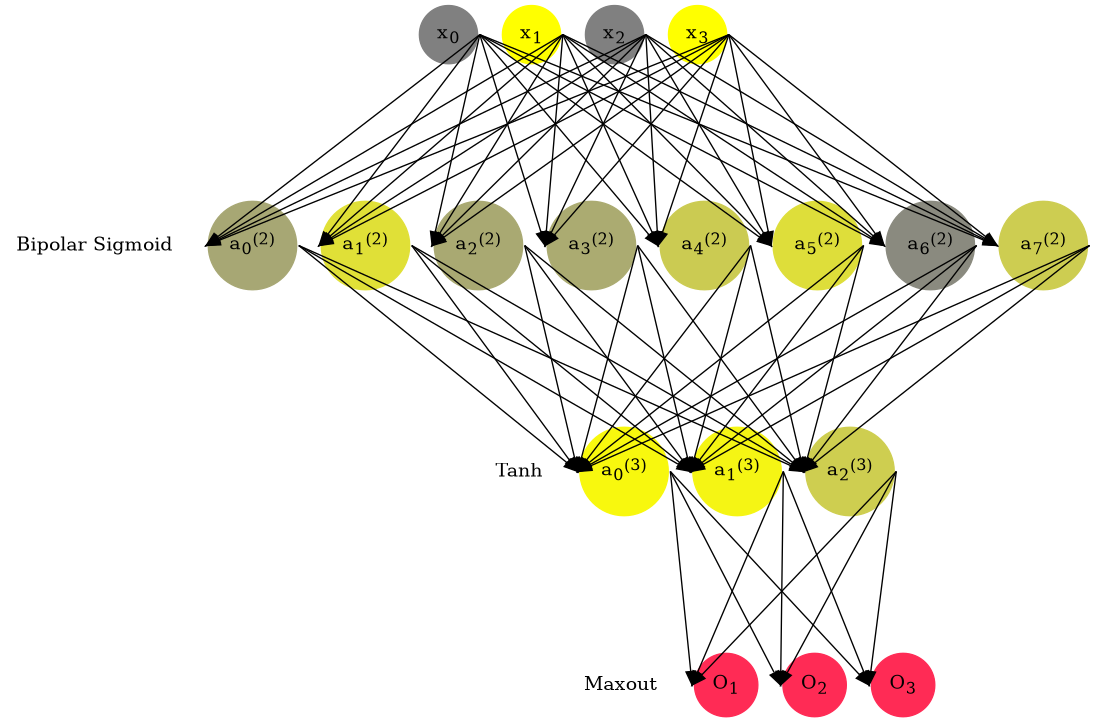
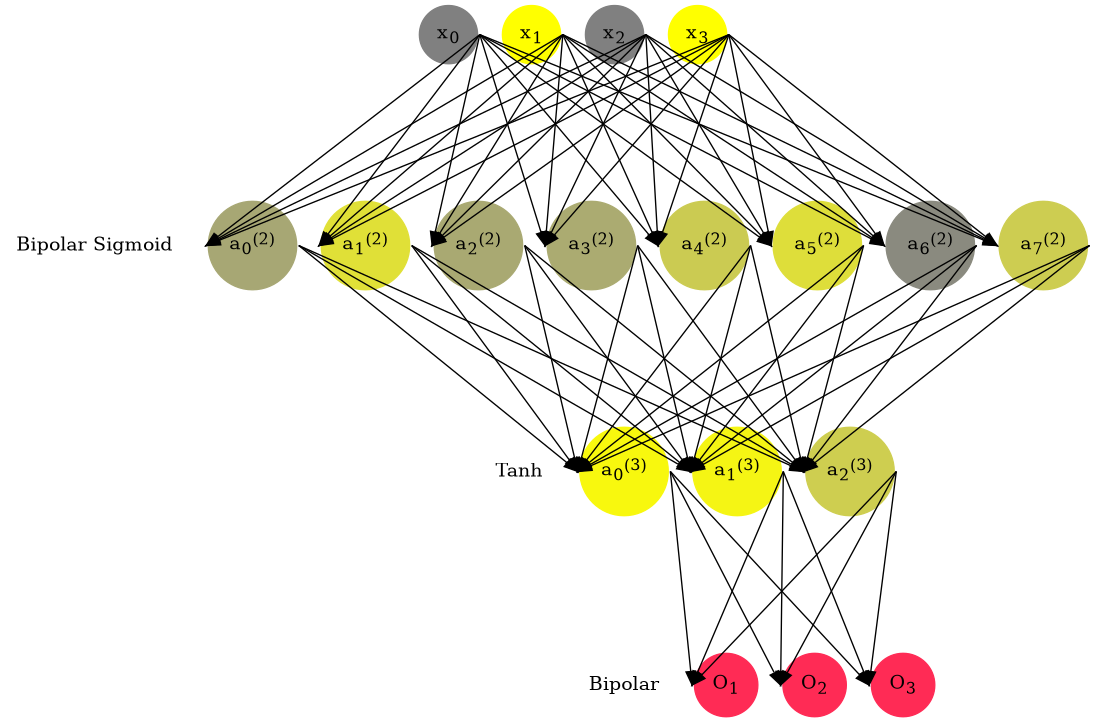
node "Maxout": label "Maxout" -> "Bipolar"
